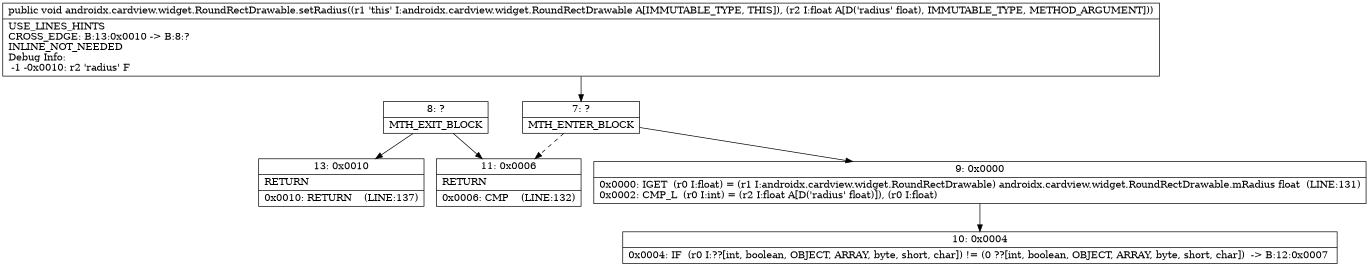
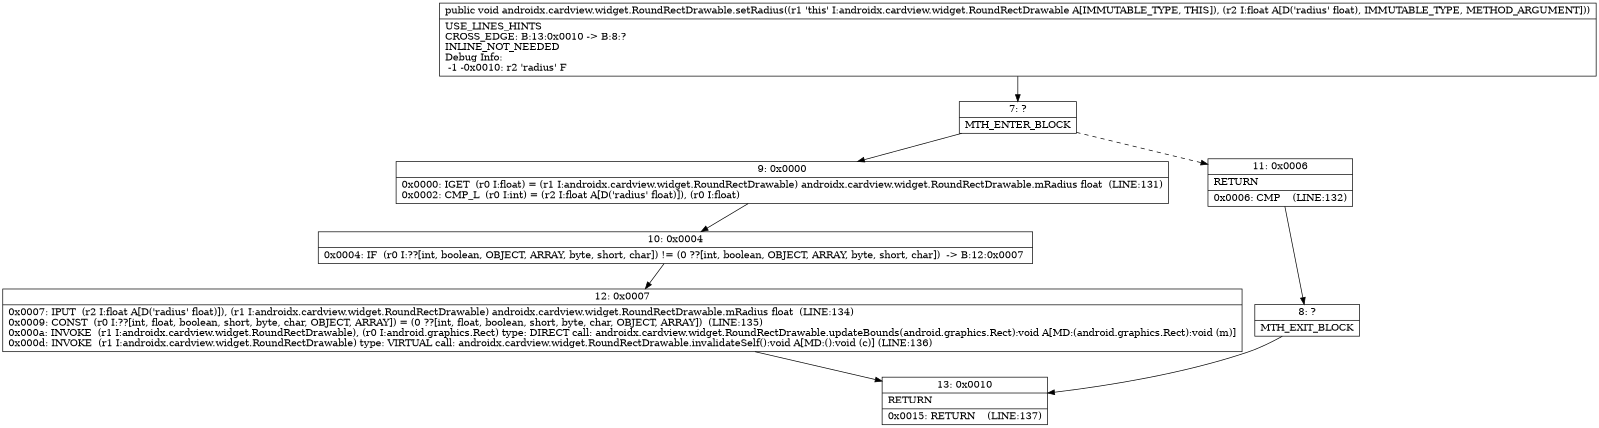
edge "8: ?" -> "11: 0x0006": reversed
node "13: 0x0010": text "0x0010: RETURN    (LINE:137)" -> "0x0015: RETURN    (LINE:137)"
node "12: 0x0007": added
